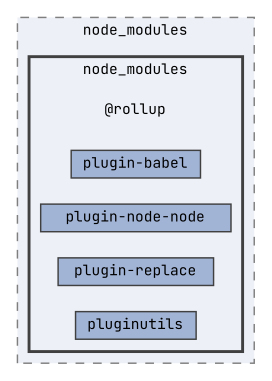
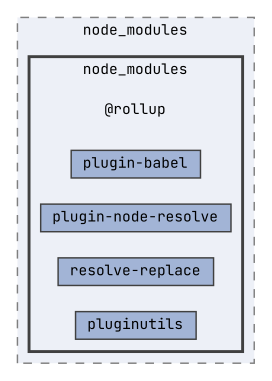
node "plugin-node-node": label "plugin-node-node" -> "plugin-node-resolve"
node "plugin-replace": label "plugin-replace" -> "resolve-replace"
